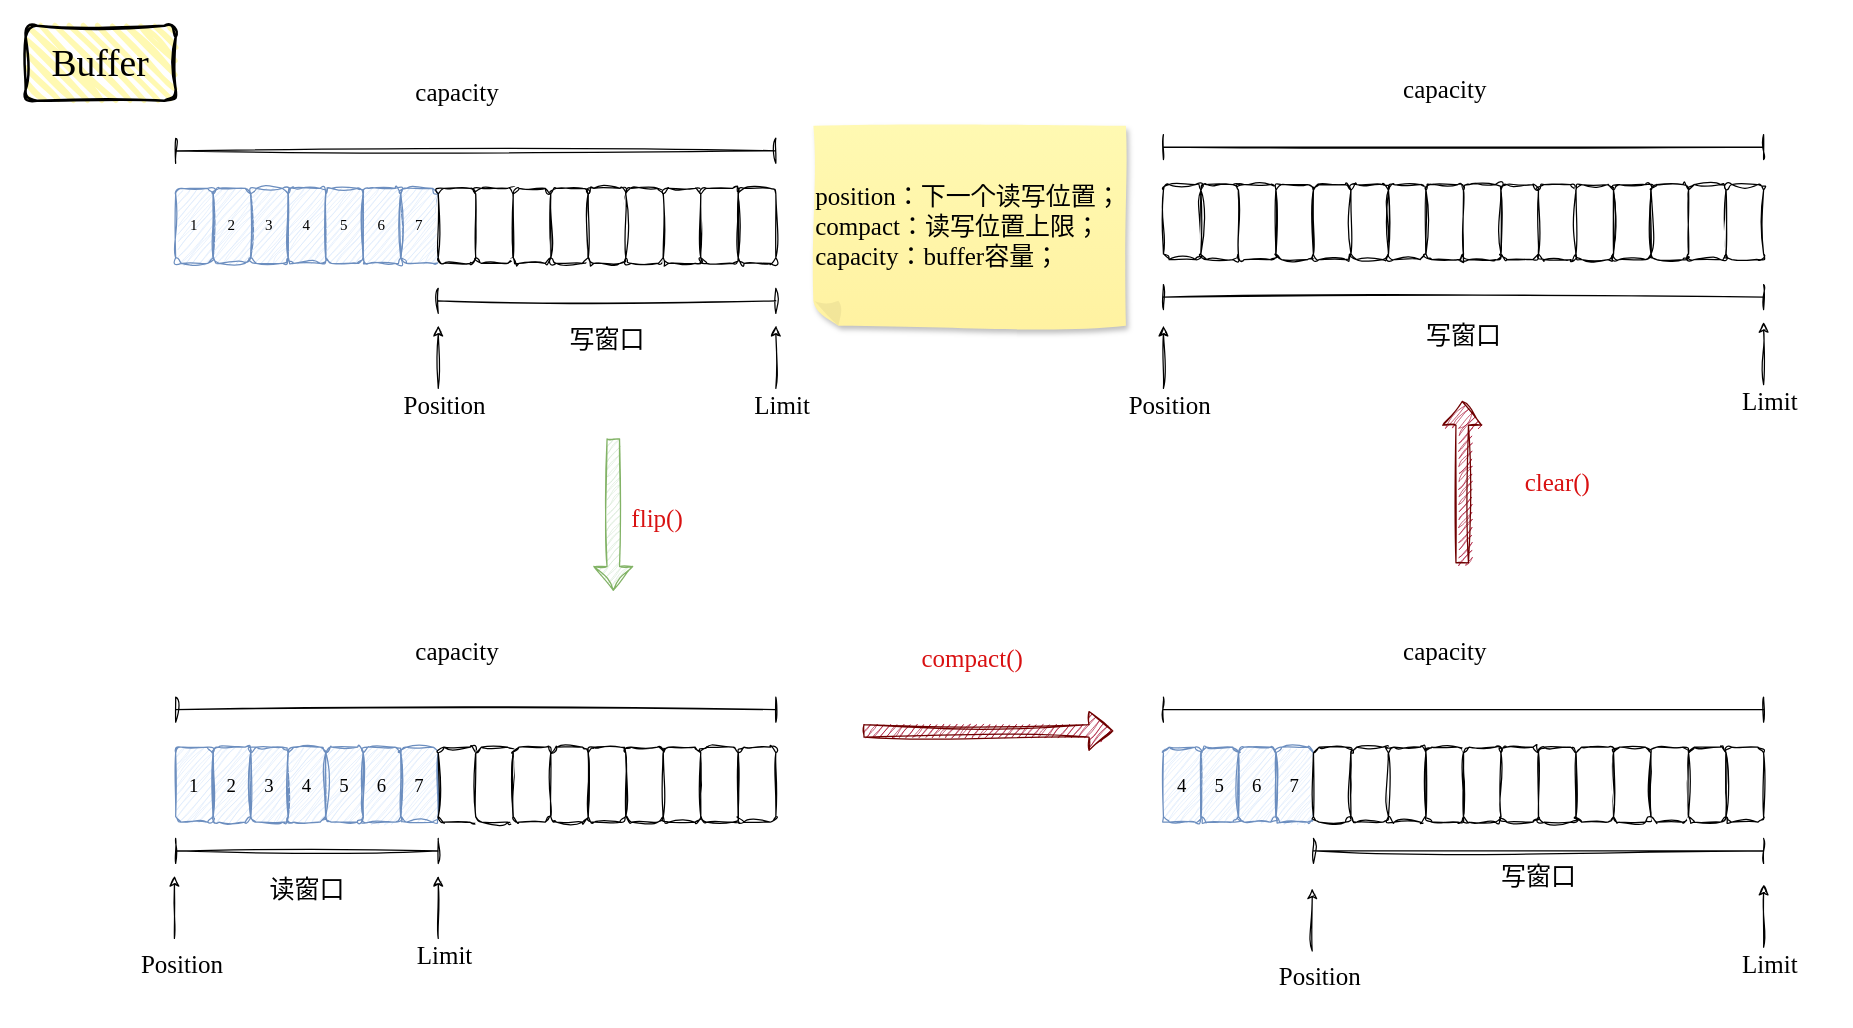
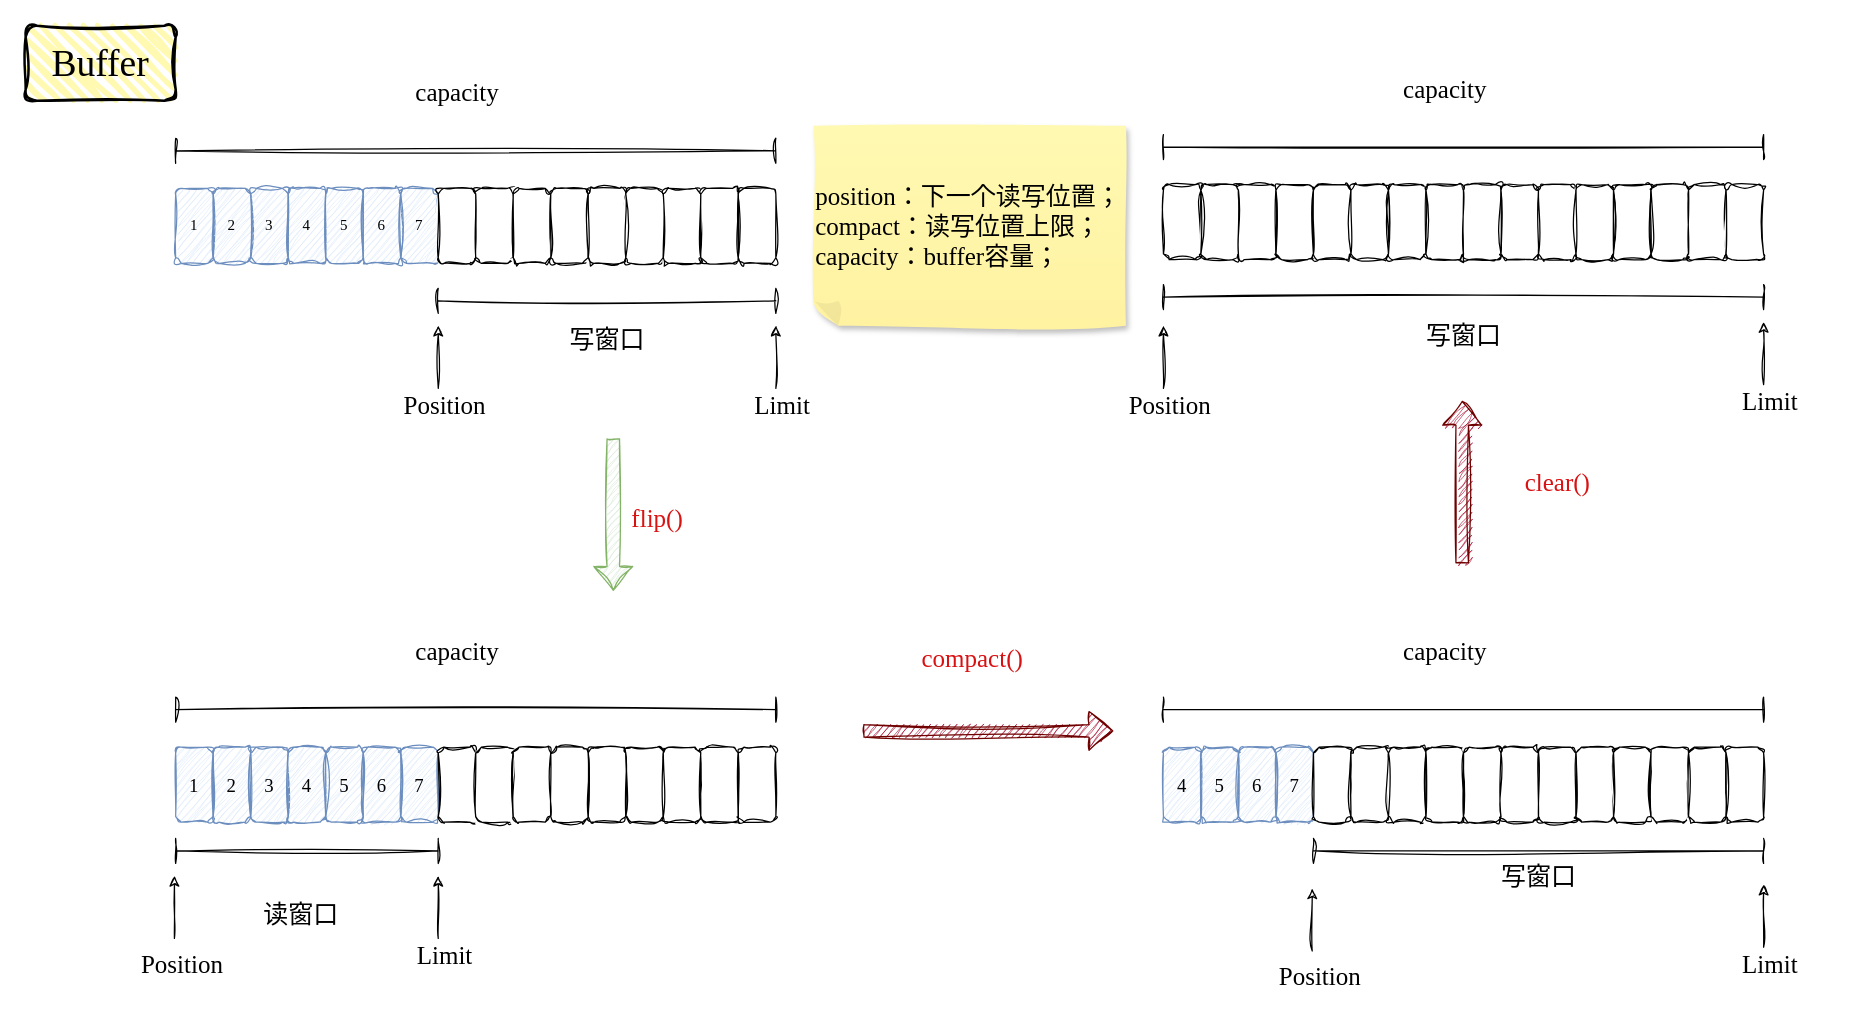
node "读窗口": moved (307, 888) -> (301, 913)
